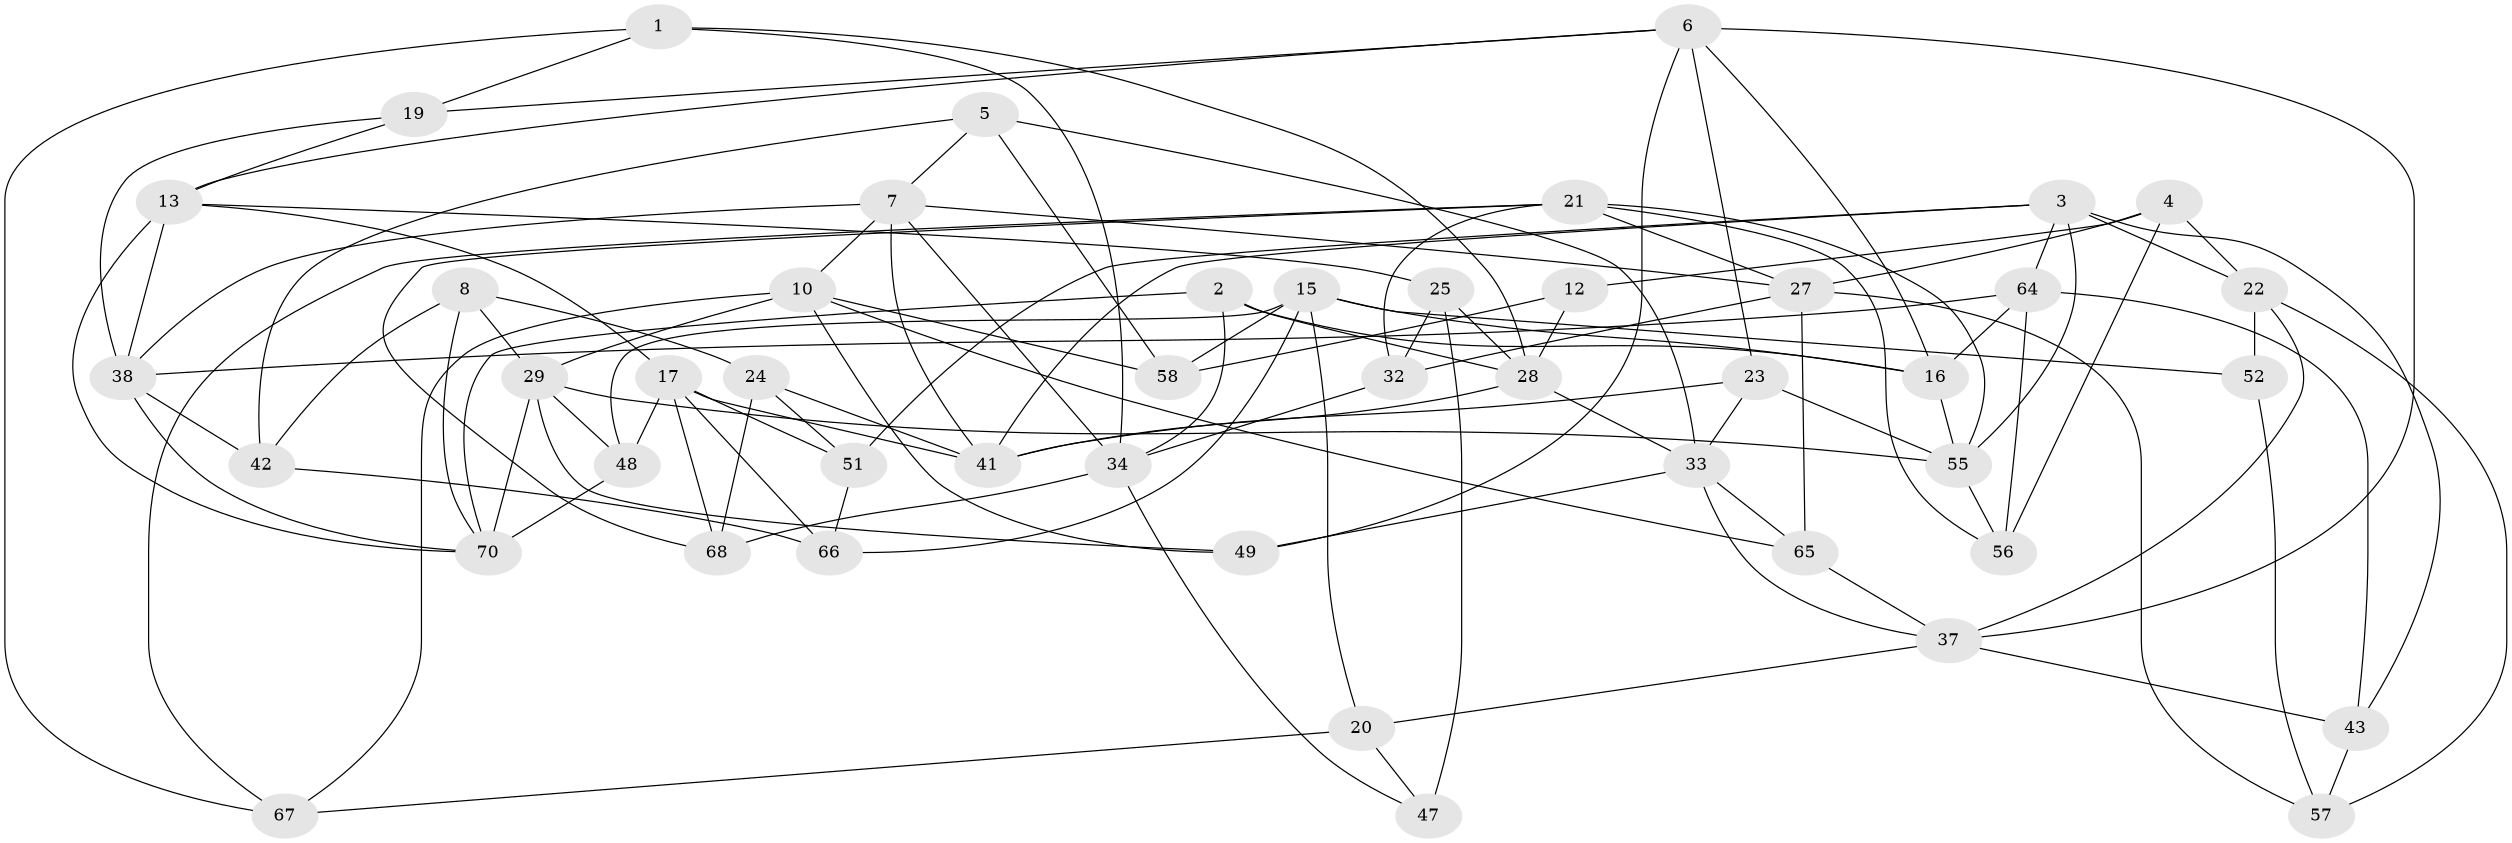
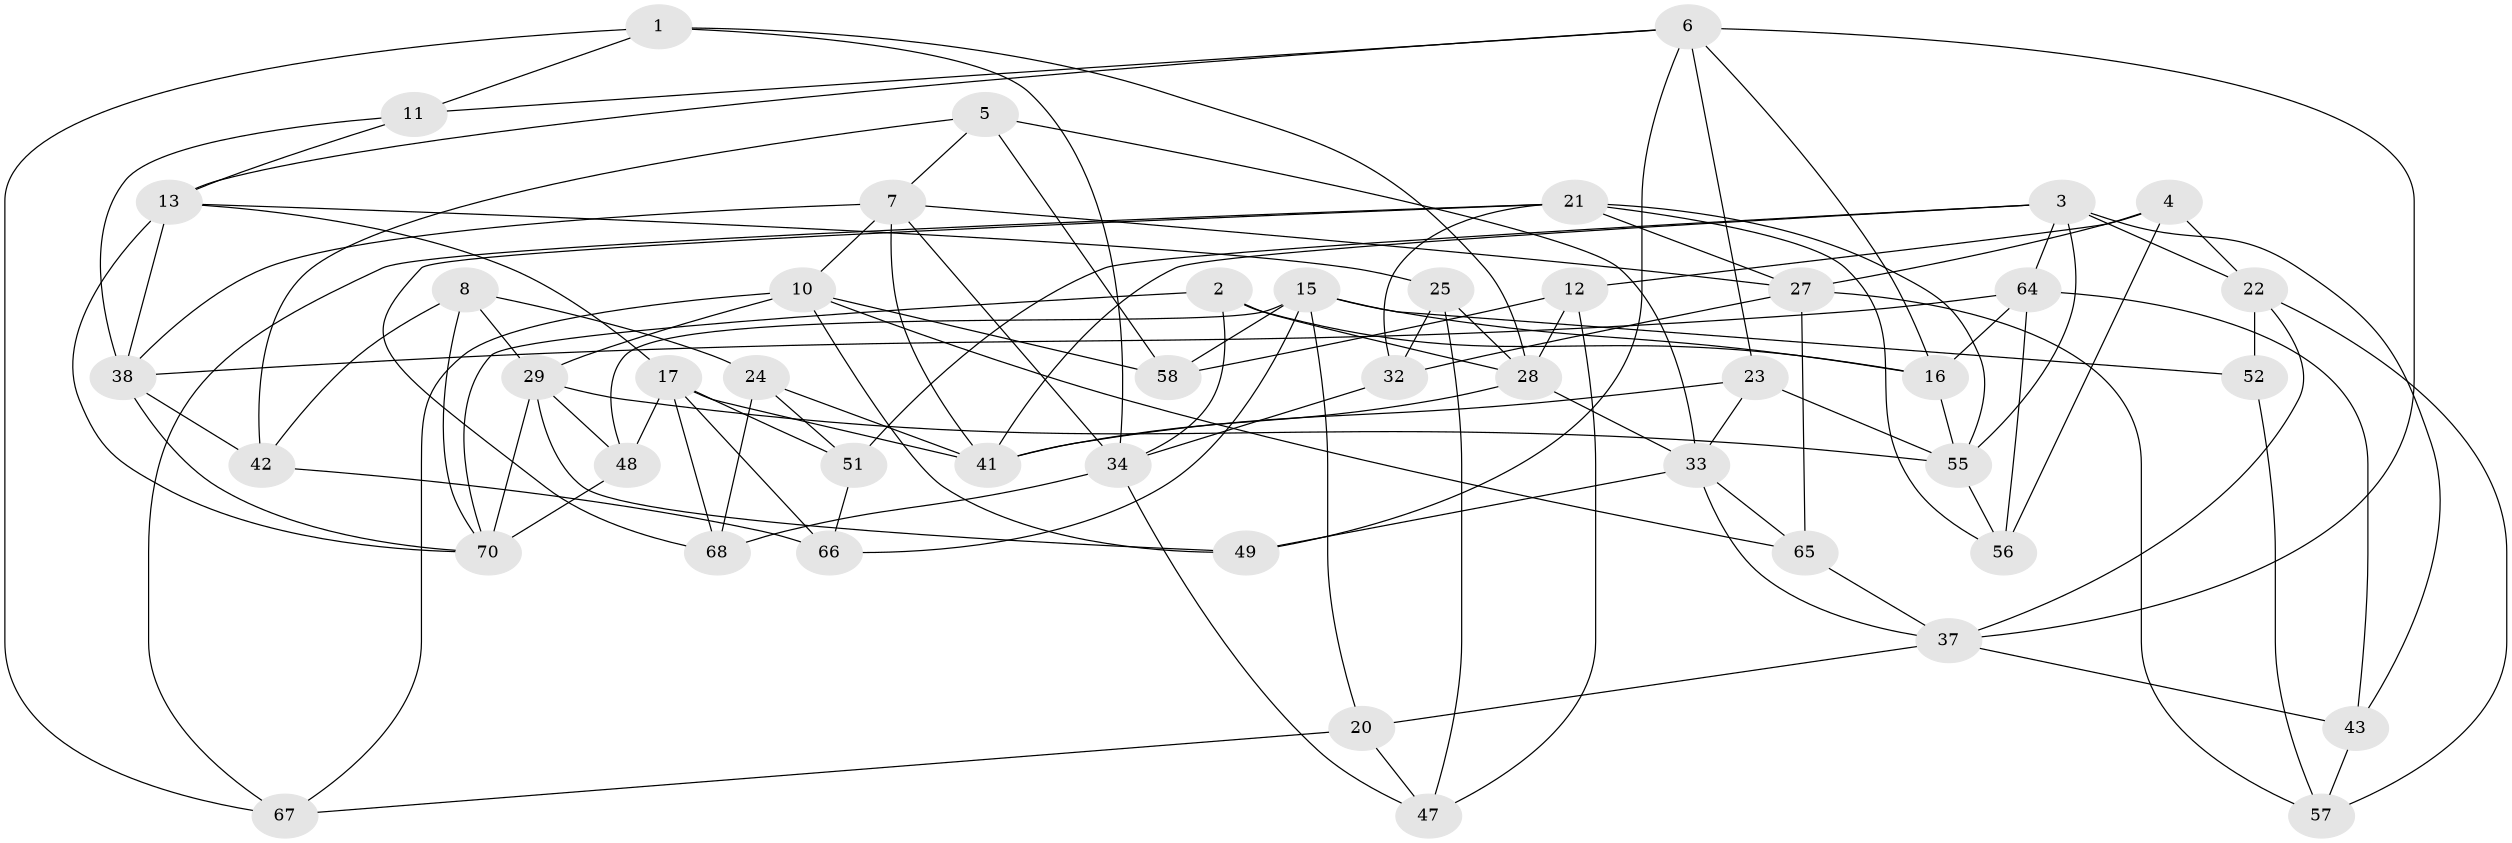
node "19": label "19" -> "11"
edge "12" -- "47": added
